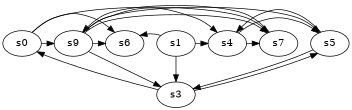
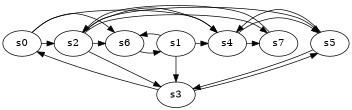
edge "s0" -> "s7": now "s0" -> "s4"
node "s9": label "s9" -> "s2"
edge "s6" -> "s1": added
